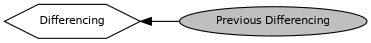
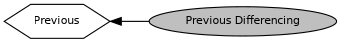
node "Differencing": label "Differencing" -> "Previous"
